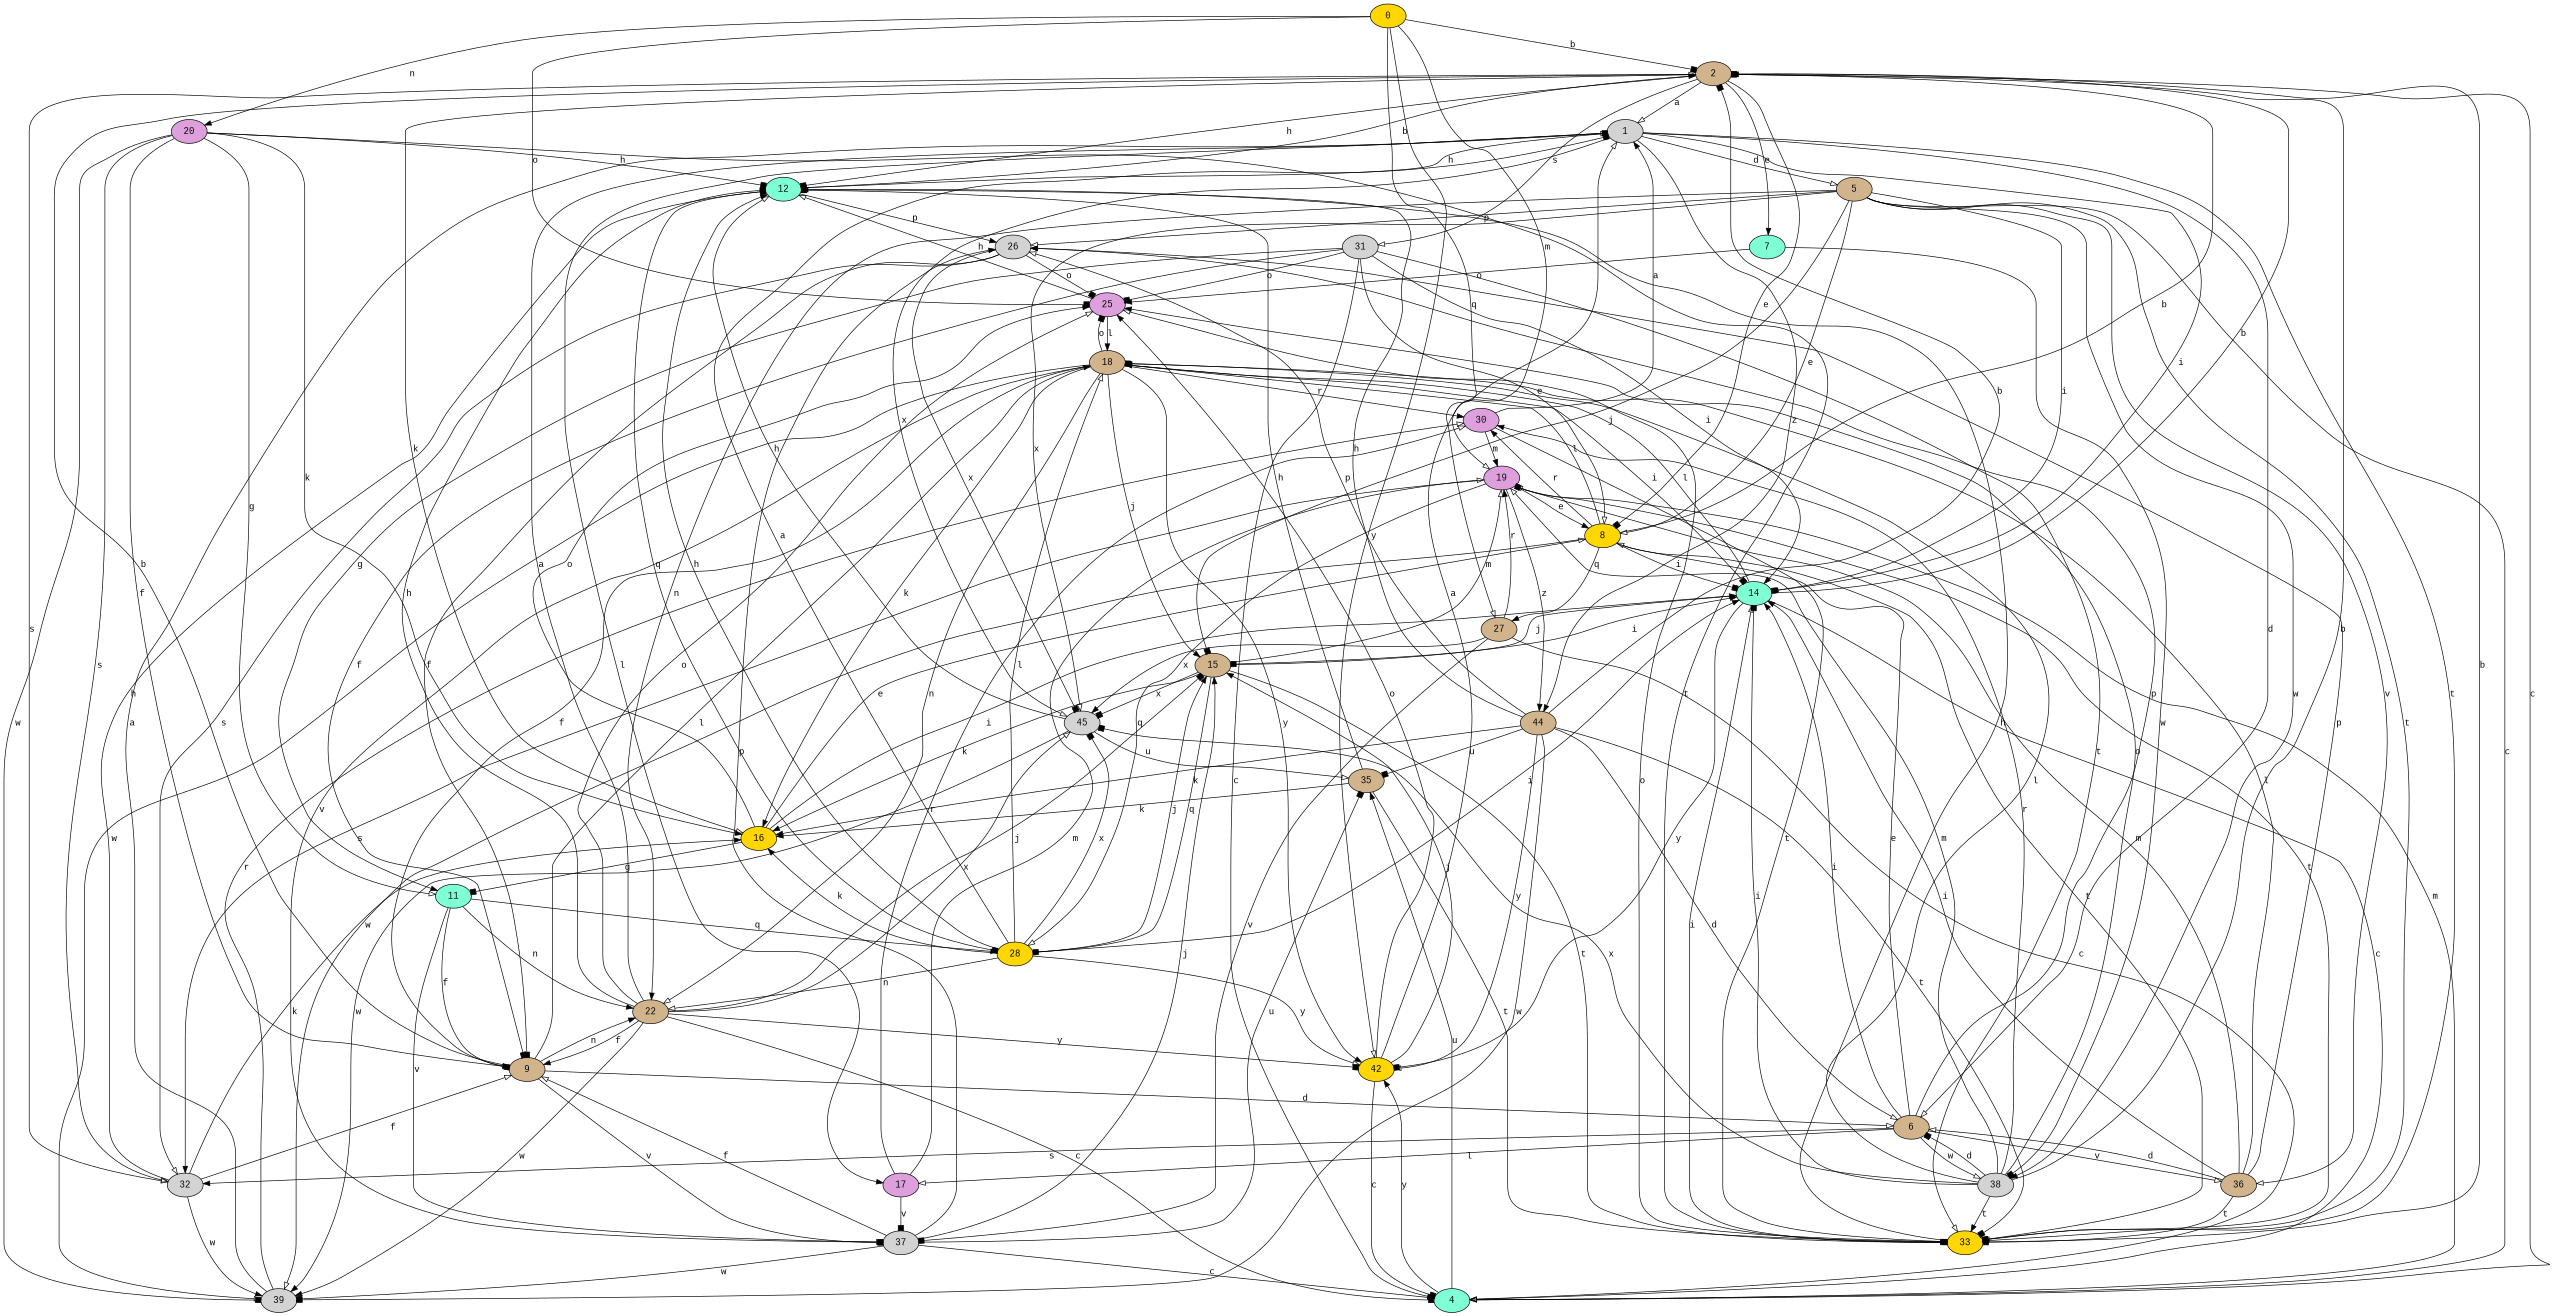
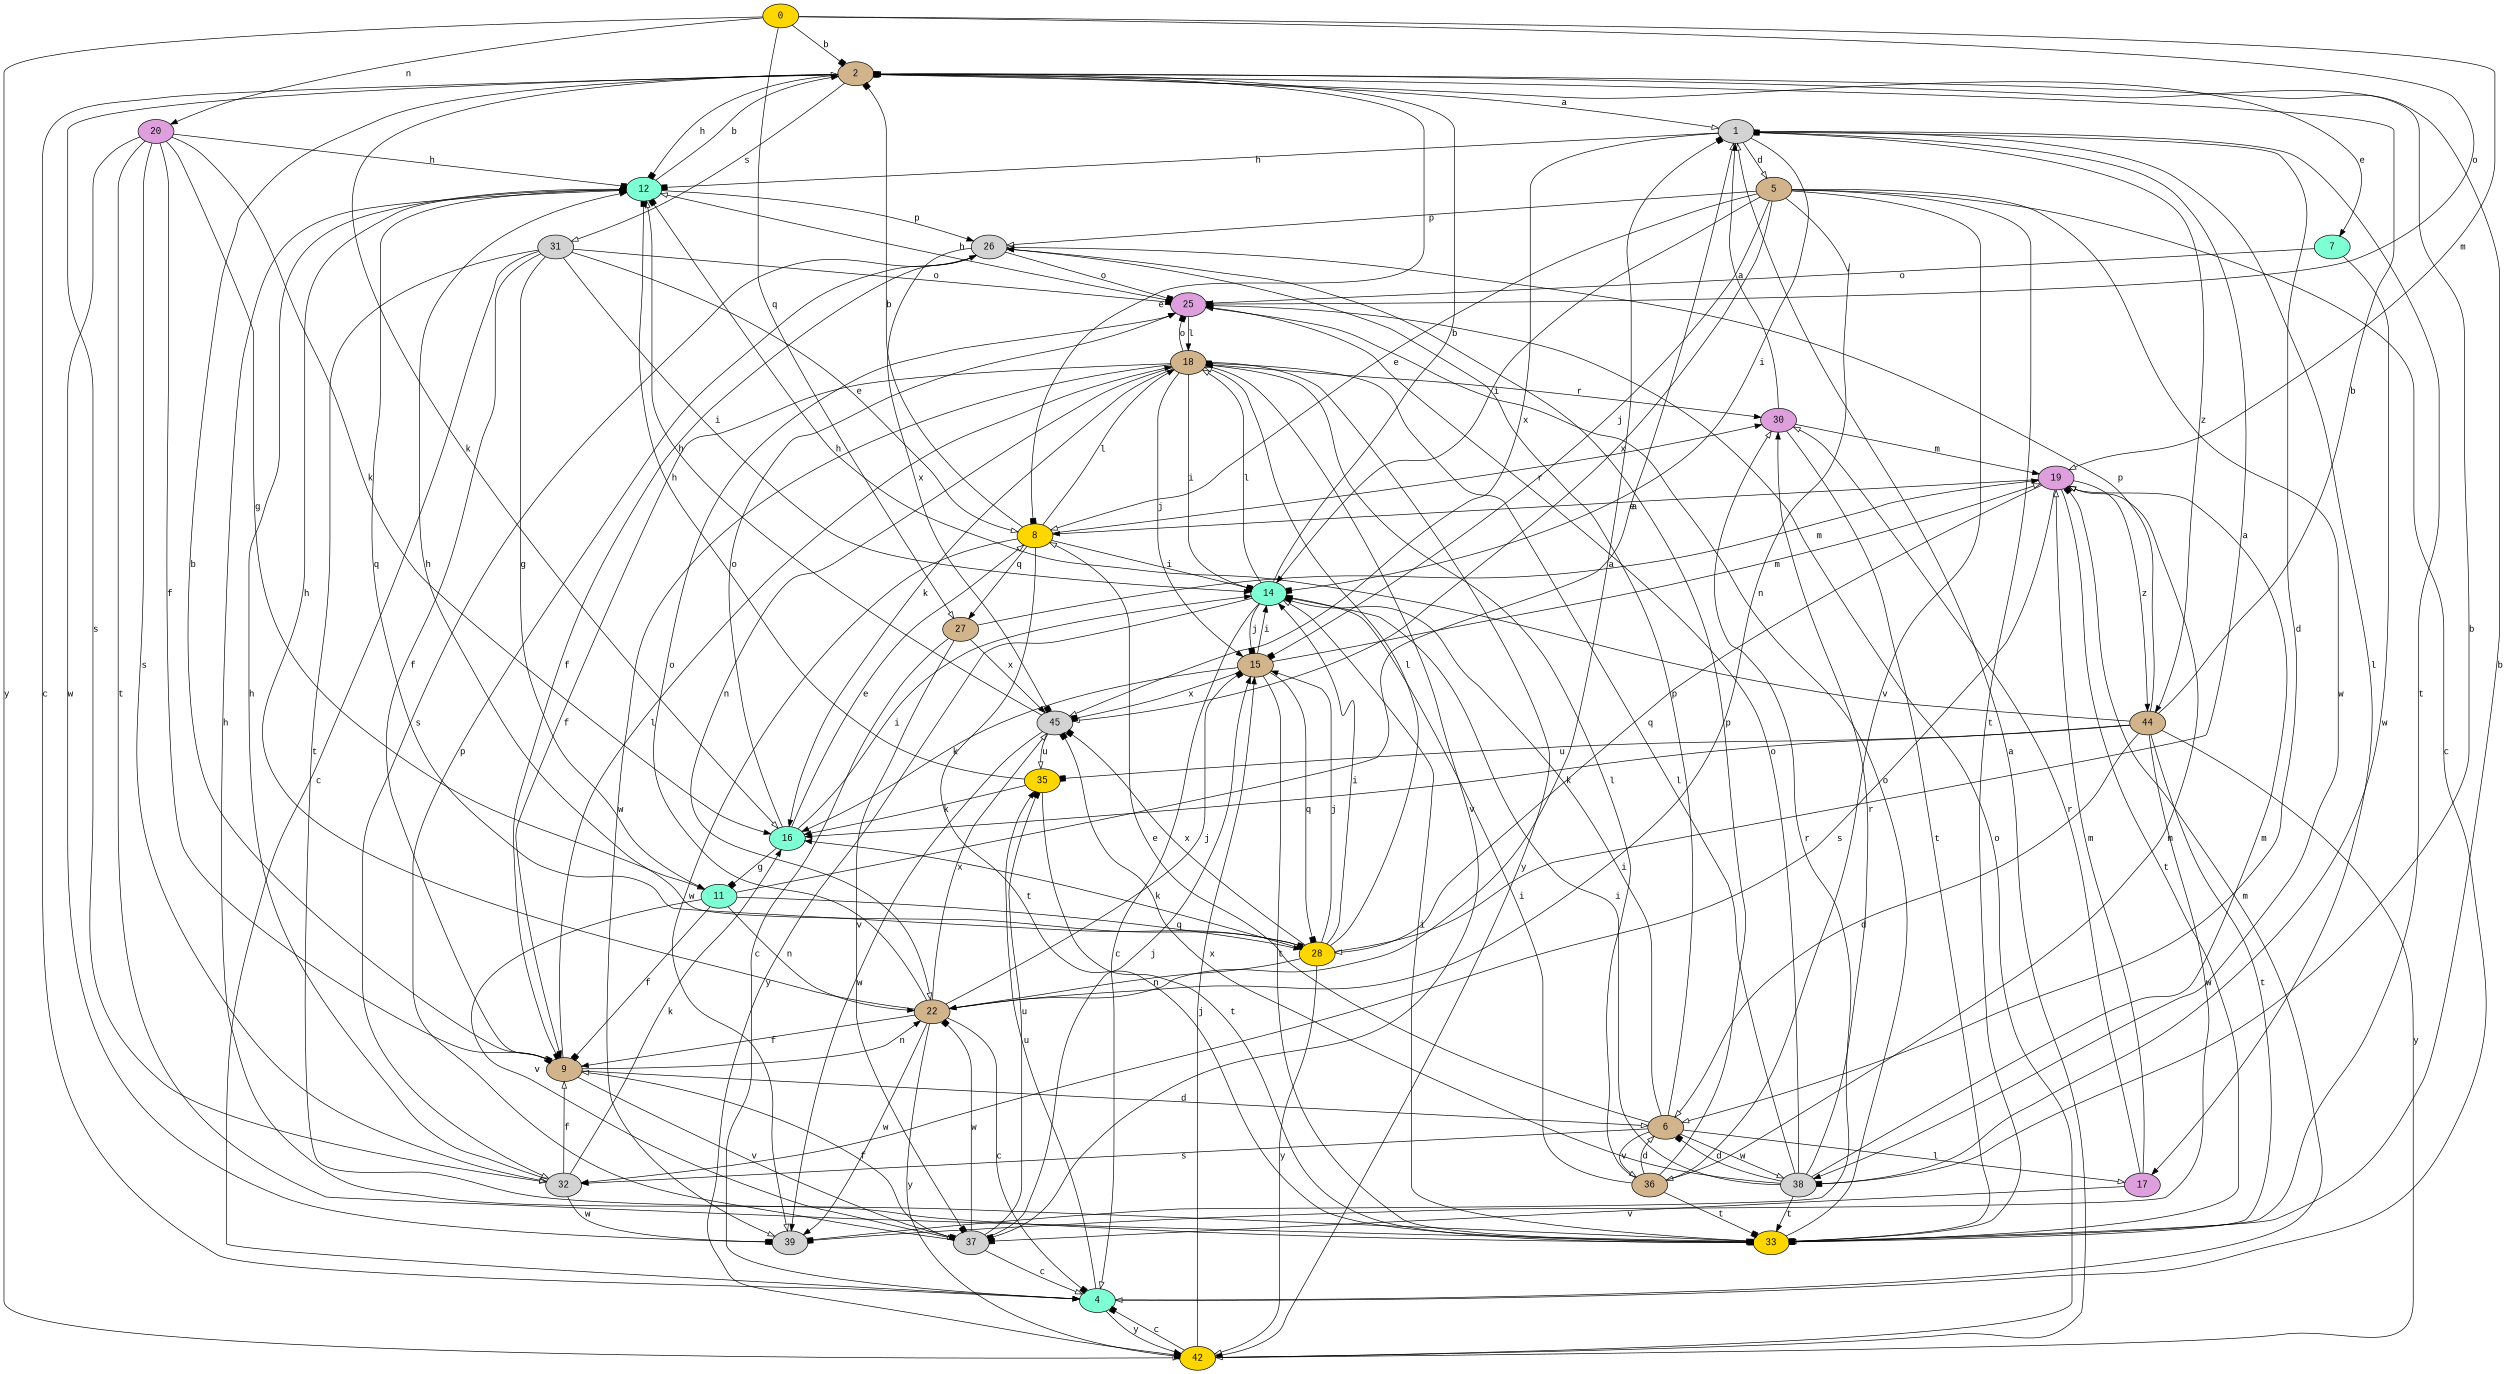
edge "39" -> "1": now "11" -> "1"
edge "27" -> "19": label "r" -> "m"
node "35": fillcolor tan -> gold
node "16": fillcolor gold -> aquamarine
edge "37" -> "39": now "37" -> "22"
